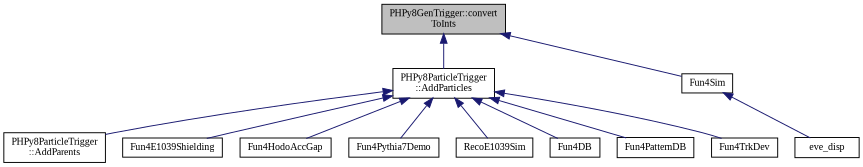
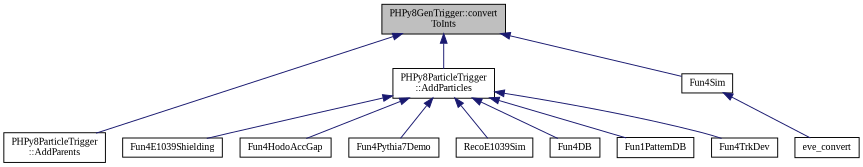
edge "PHPy8ParticleTrigger ::AddParents" -> "PHPy8ParticleTrigger ::AddParticles": now "PHPy8ParticleTrigger ::AddParents" -> "PHPy8GenTrigger::convert ToInts"
node "Fun4PatternDB": label "Fun4PatternDB" -> "Fun1PatternDB"
node "eve_disp": label "eve_disp" -> "eve_convert"
